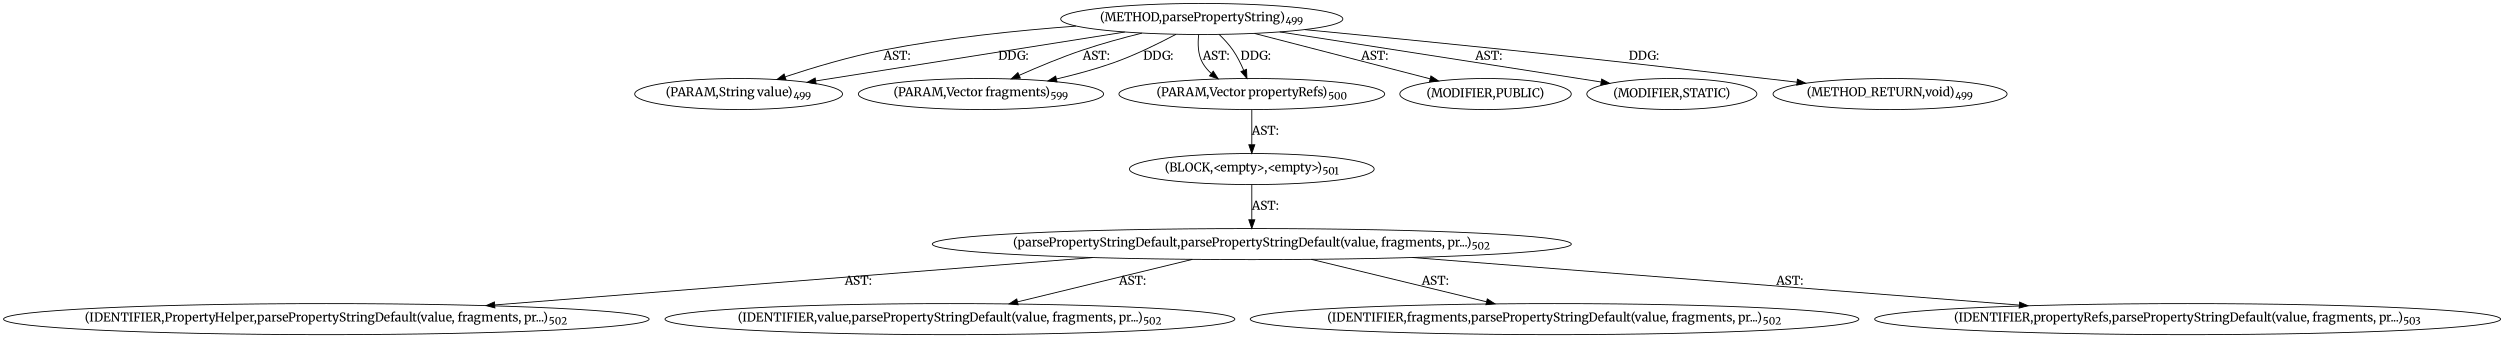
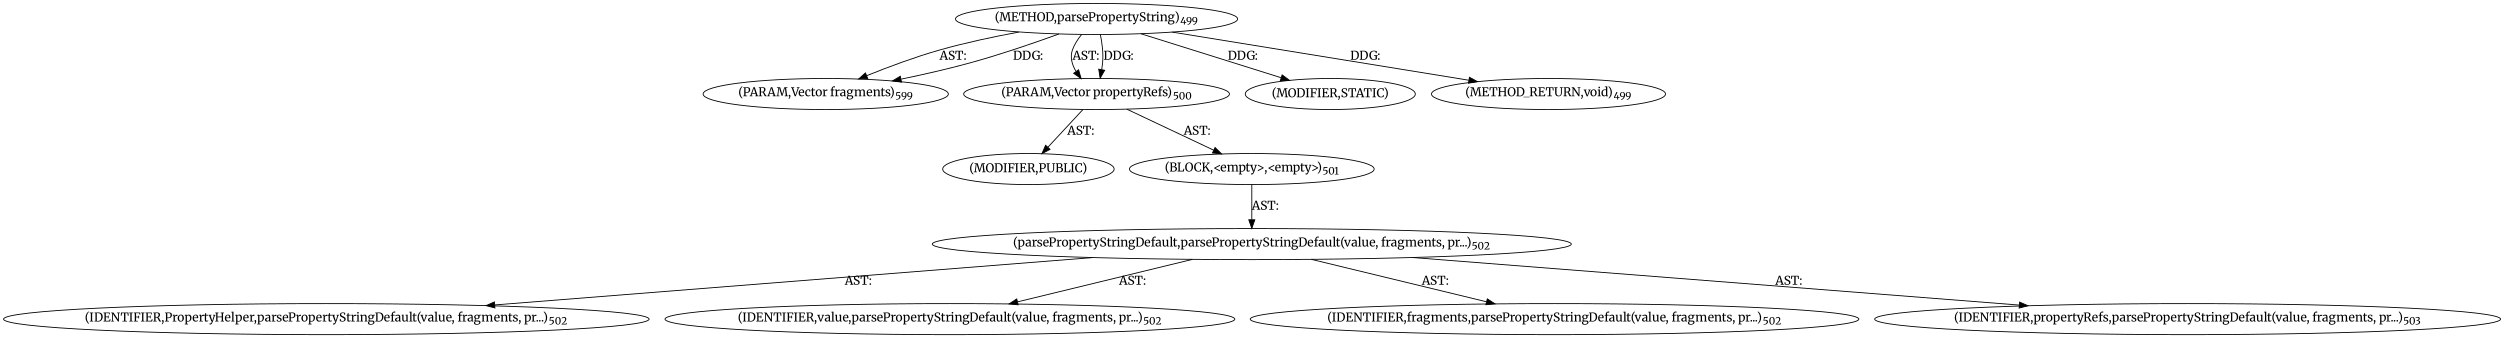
edge "(METHOD,parsePropertyString)" -> "(MODIFIER,PUBLIC)": now "(PARAM,Vector propertyRefs)" -> "(MODIFIER,PUBLIC)"
edge "(METHOD,parsePropertyString)" -> "(MODIFIER,STATIC)": label "AST: " -> "DDG: "
node "(PARAM,String value)": removed
